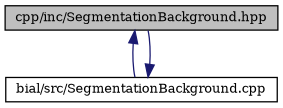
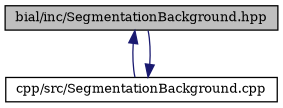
node "cpp/inc/SegmentationBackground.hpp": label "cpp/inc/SegmentationBackground.hpp" -> "bial/inc/SegmentationBackground.hpp"
node "bial/src/SegmentationBackground.cpp": label "bial/src/SegmentationBackground.cpp" -> "cpp/src/SegmentationBackground.cpp"
